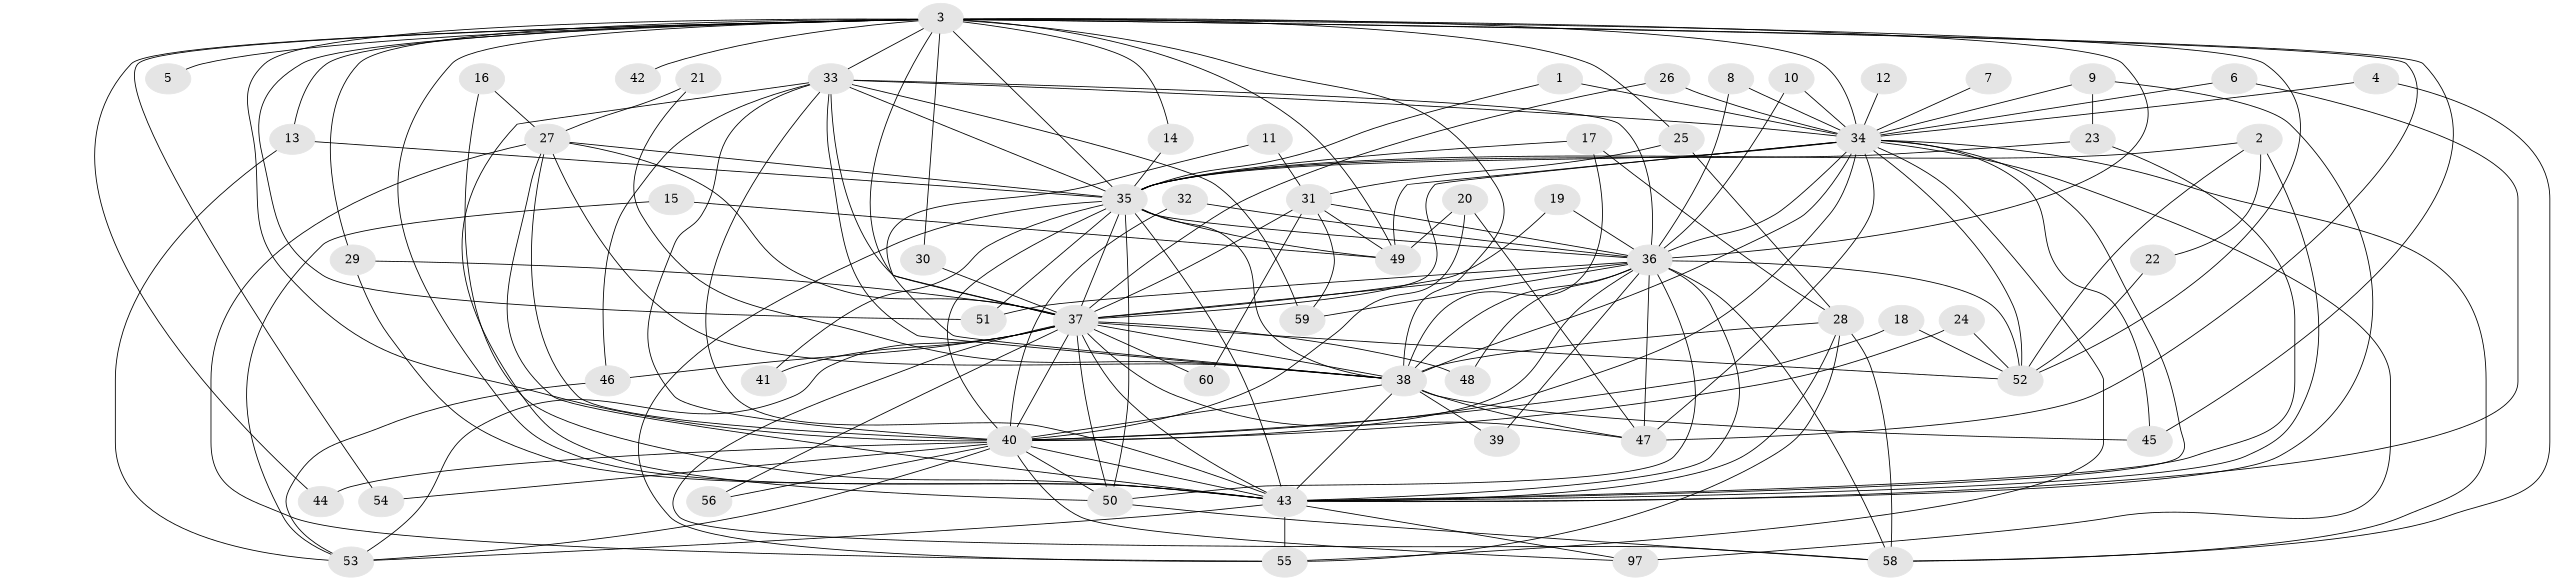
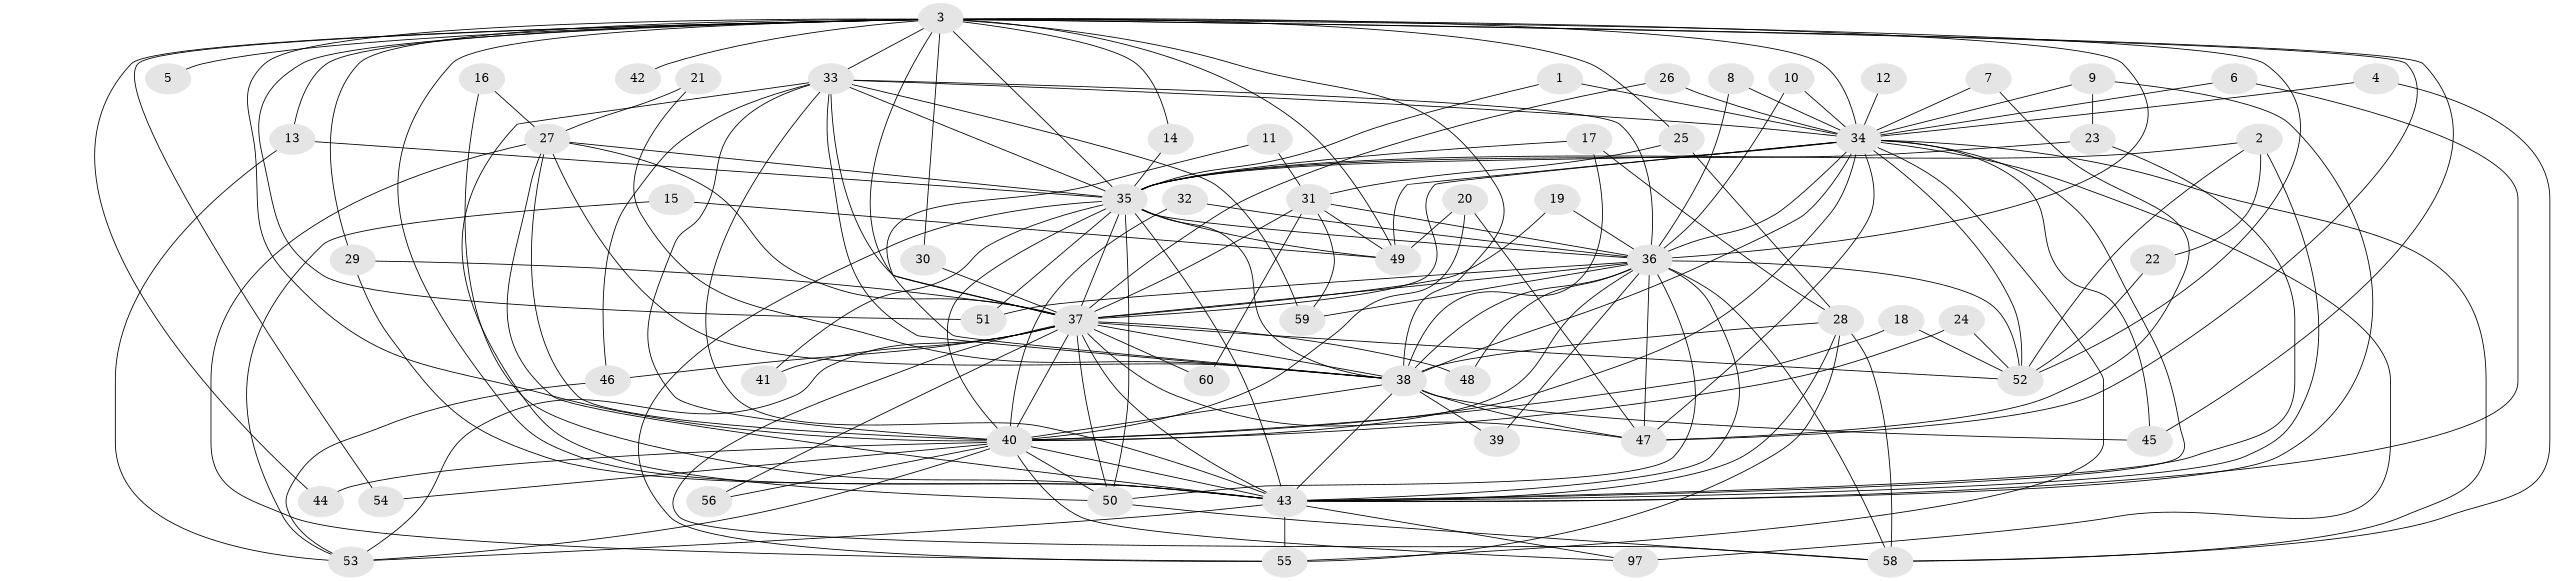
edge "7" -- "47": added
